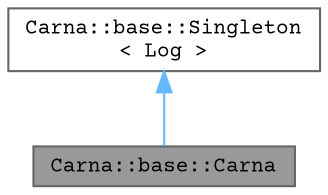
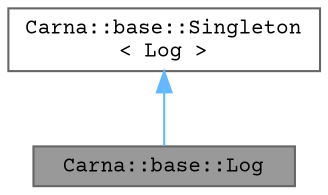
node "Carna::base::Carna": label "Carna::base::Carna" -> "Carna::base::Log"
